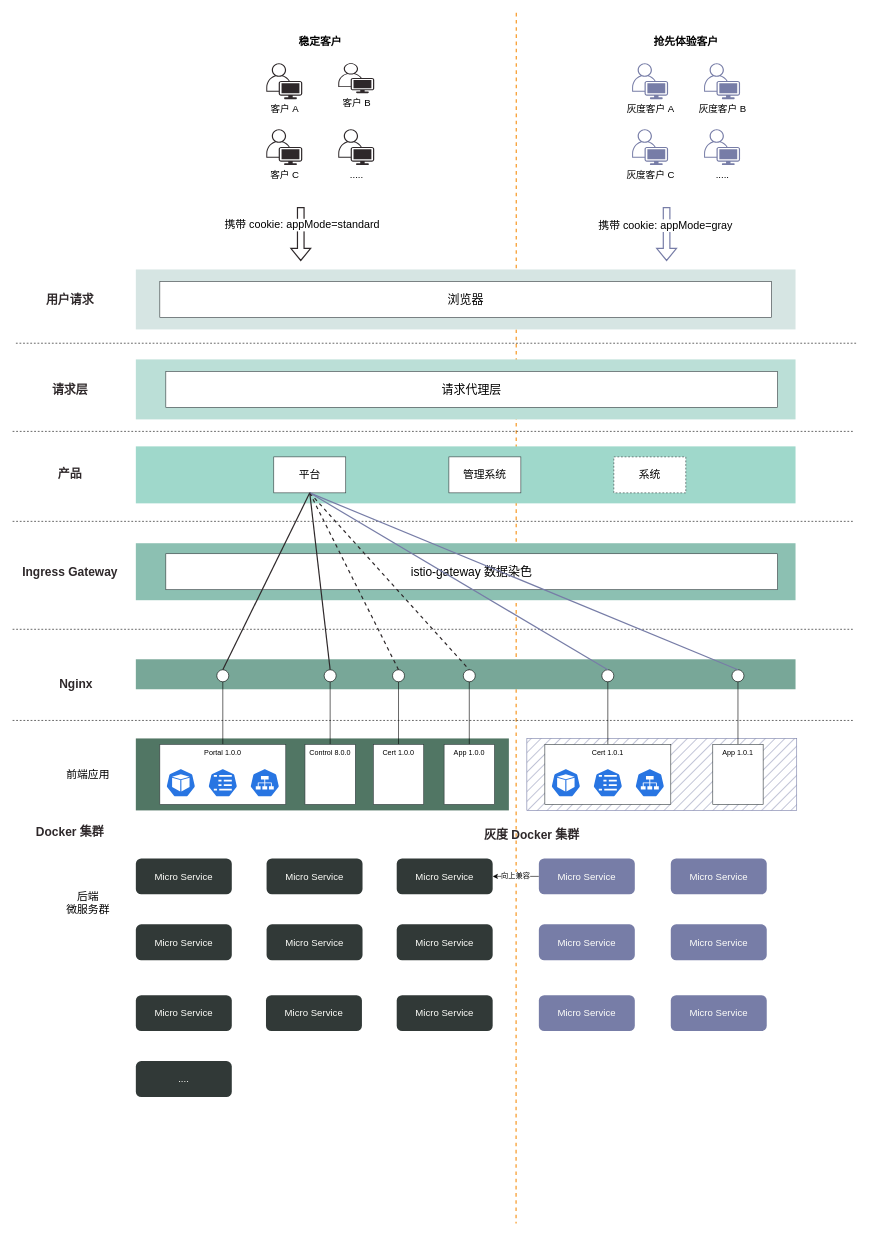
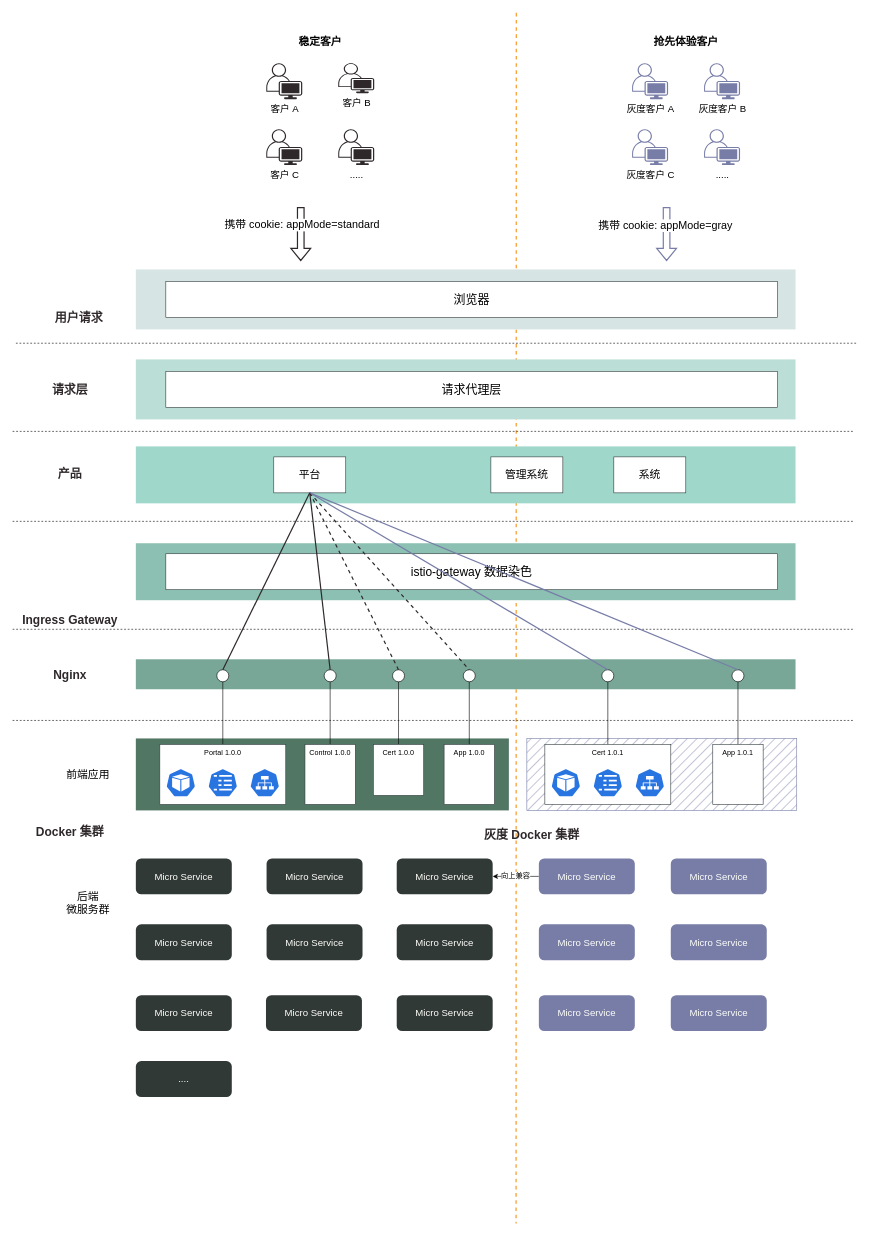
node "用户请求": moved (70, 299) -> (79, 317)
node "浏览器": moved (466, 299) -> (472, 299)
node "管理系统": moved (485, 475) -> (527, 475)
node "系统": style dashed -> solid
node "Ingress Gateway": moved (70, 572) -> (70, 620)
node "Nginx": moved (76, 683) -> (70, 674)
node "Control 8.0.0": label "Control 8.0.0" -> "Control 1.0.0"
node "Cert 1.0.0": size 50x60 -> 50x51
